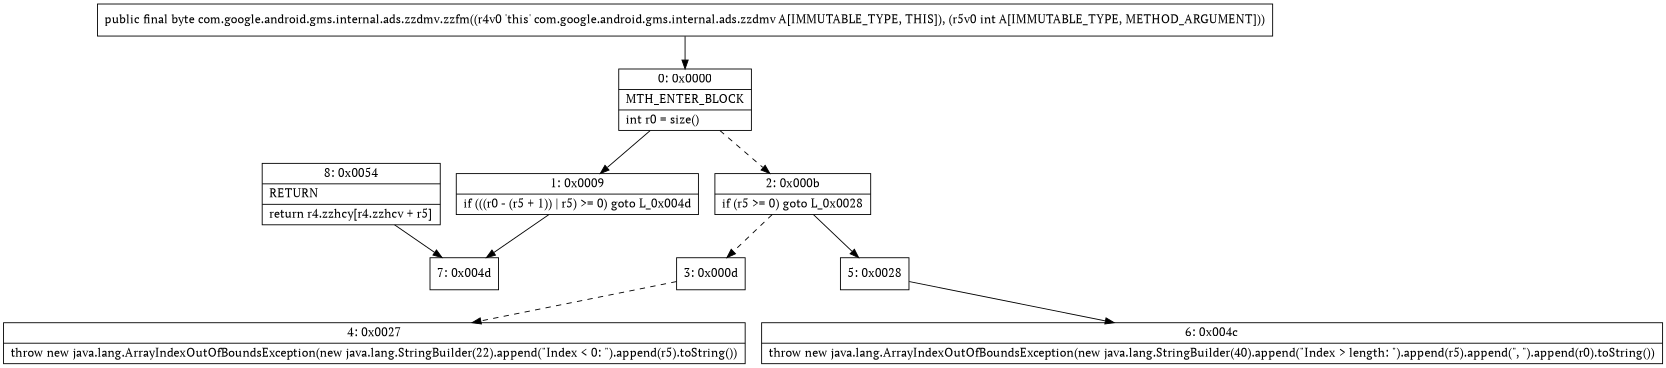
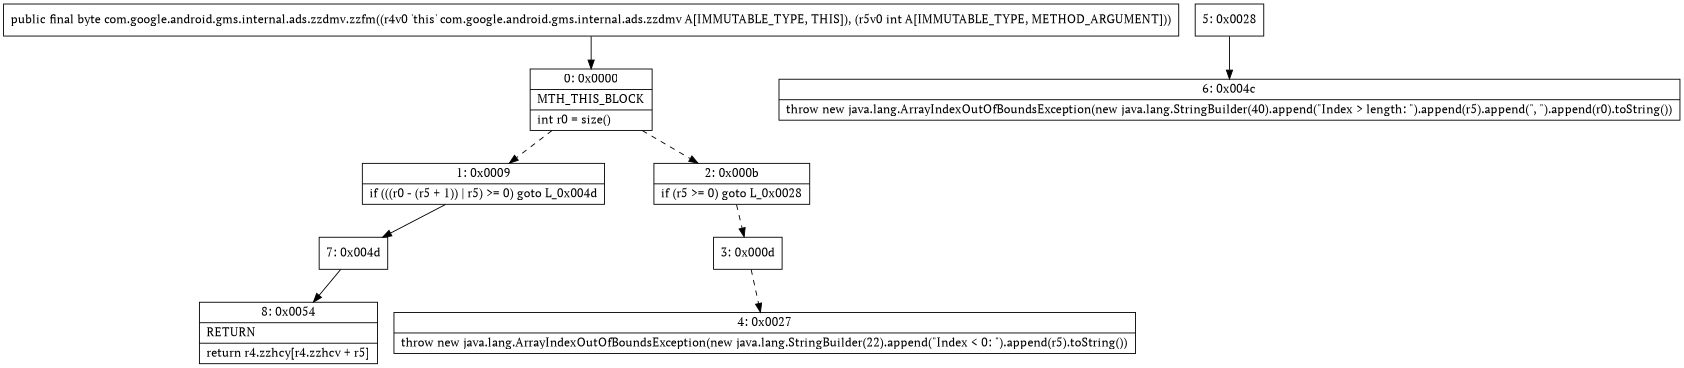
node "0: 0x0000": text "MTH_ENTER_BLOCK" -> "MTH_THIS_BLOCK"
edge "0: 0x0000" -> "1: 0x0009": style solid -> dashed
edge "2: 0x000b" -> "5: 0x0028": removed
edge "8: 0x0054" -> "7: 0x004d": reversed
